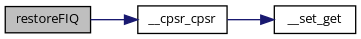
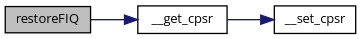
node "__cpsr_cpsr": label "__cpsr_cpsr" -> "__get_cpsr"
node "__set_get": label "__set_get" -> "__set_cpsr"
